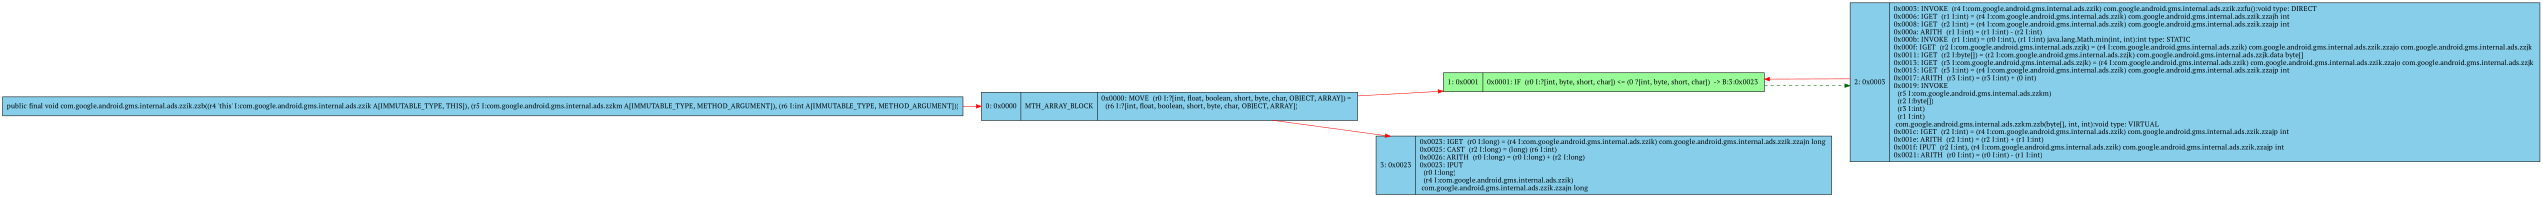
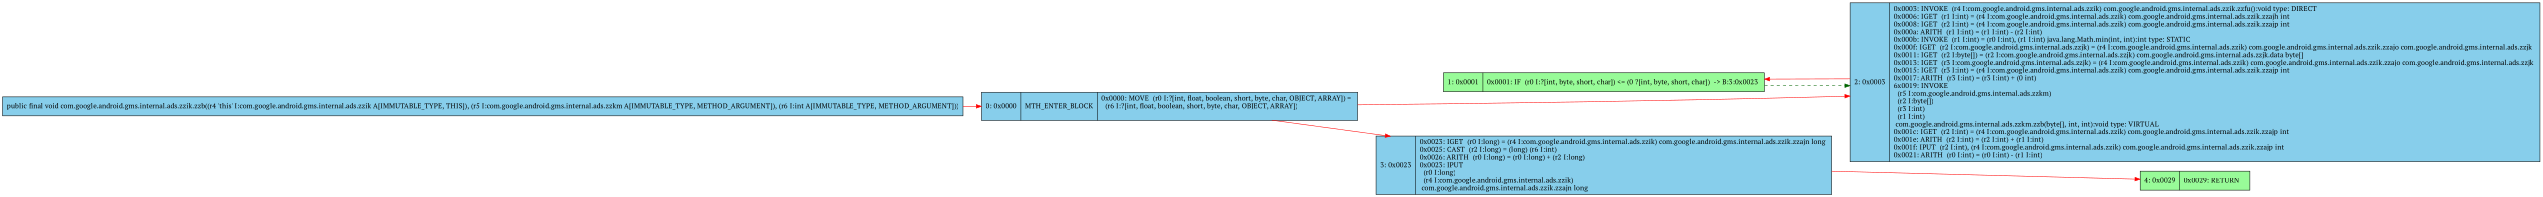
node "2: 0x0003": text "0x0019: INVOKE" -> "6x0019: INVOKE"
edge "0: 0x0000" -> "1: 0x0001": now "0: 0x0000" -> "2: 0x0003"
node "0: 0x0000": text "MTH_ARRAY_BLOCK" -> "MTH_ENTER_BLOCK"
node "4: 0x0029": added
